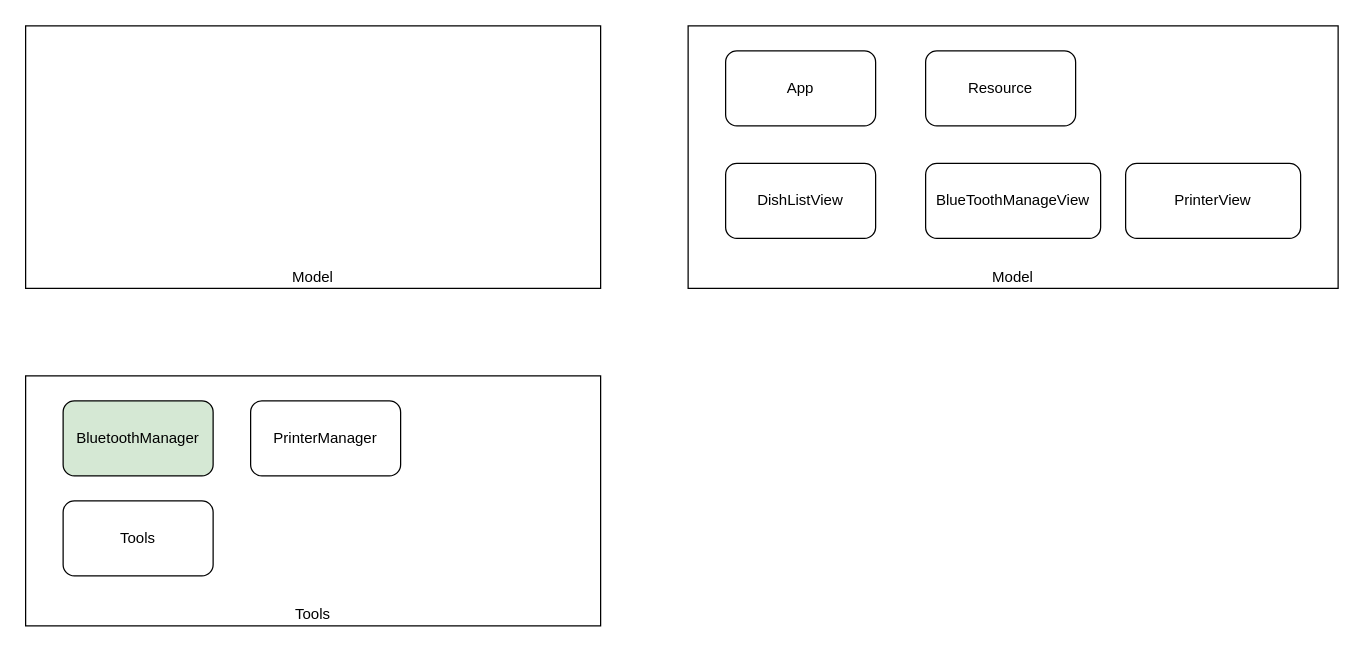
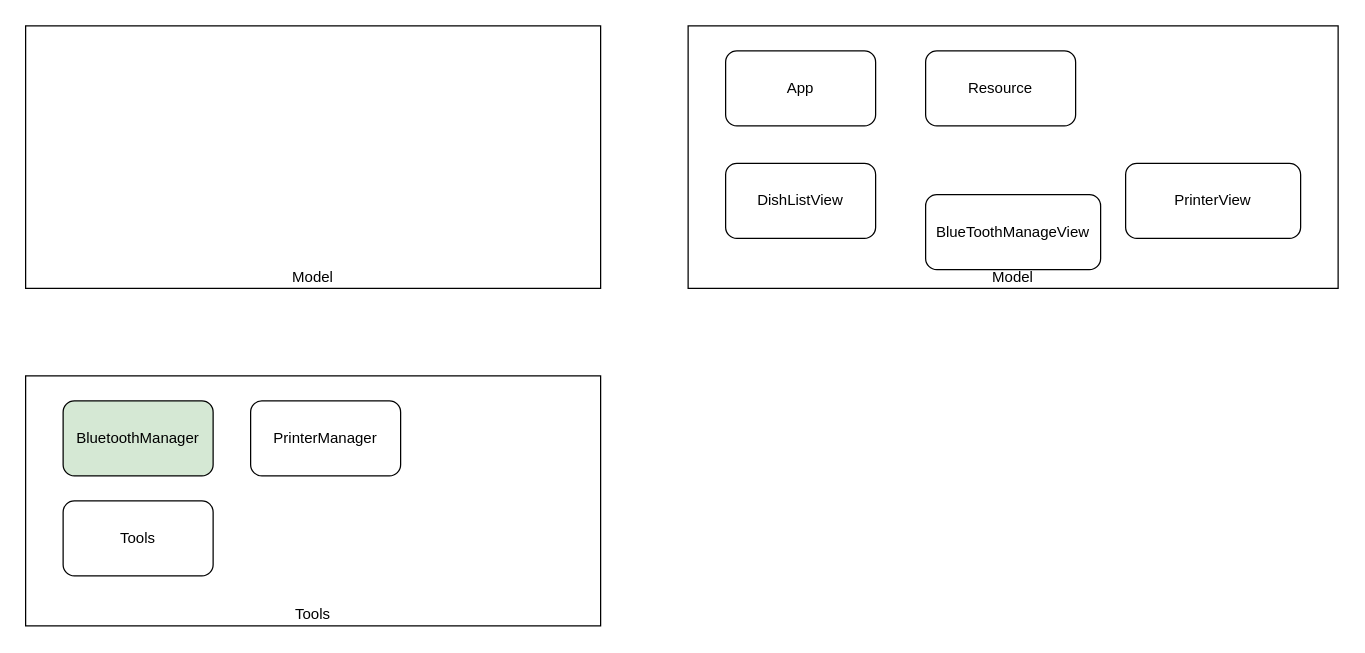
node "BlueToothManageView": moved (1013, 201) -> (1013, 232)
